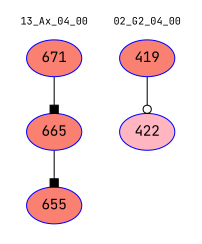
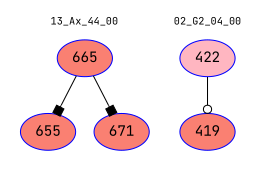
cluster "13_Ax_04_00": label "13_Ax_04_00" -> "13_Ax_44_00"
edge "671" -> "665": reversed
edge "419" -> "422": reversed
